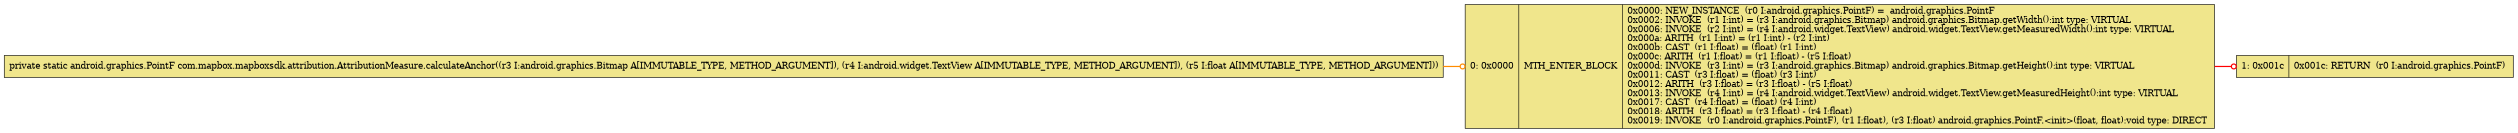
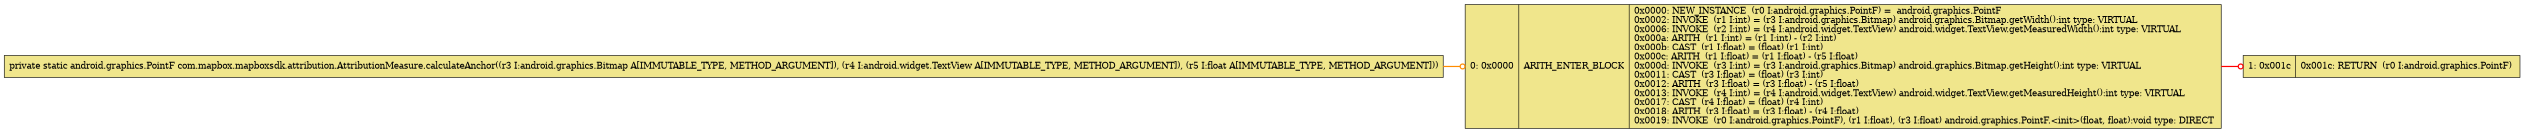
node "0: 0x0000": text "MTH_ENTER_BLOCK" -> "ARITH_ENTER_BLOCK"
